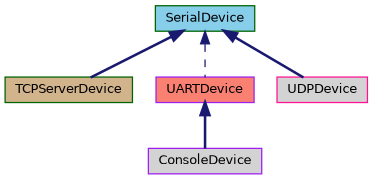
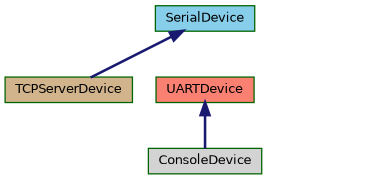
edge "UARTDevice" -> "SerialDevice": removed
node "UARTDevice": color purple -> darkgreen
node "UDPDevice": removed
node "ConsoleDevice": color purple -> darkgreen
